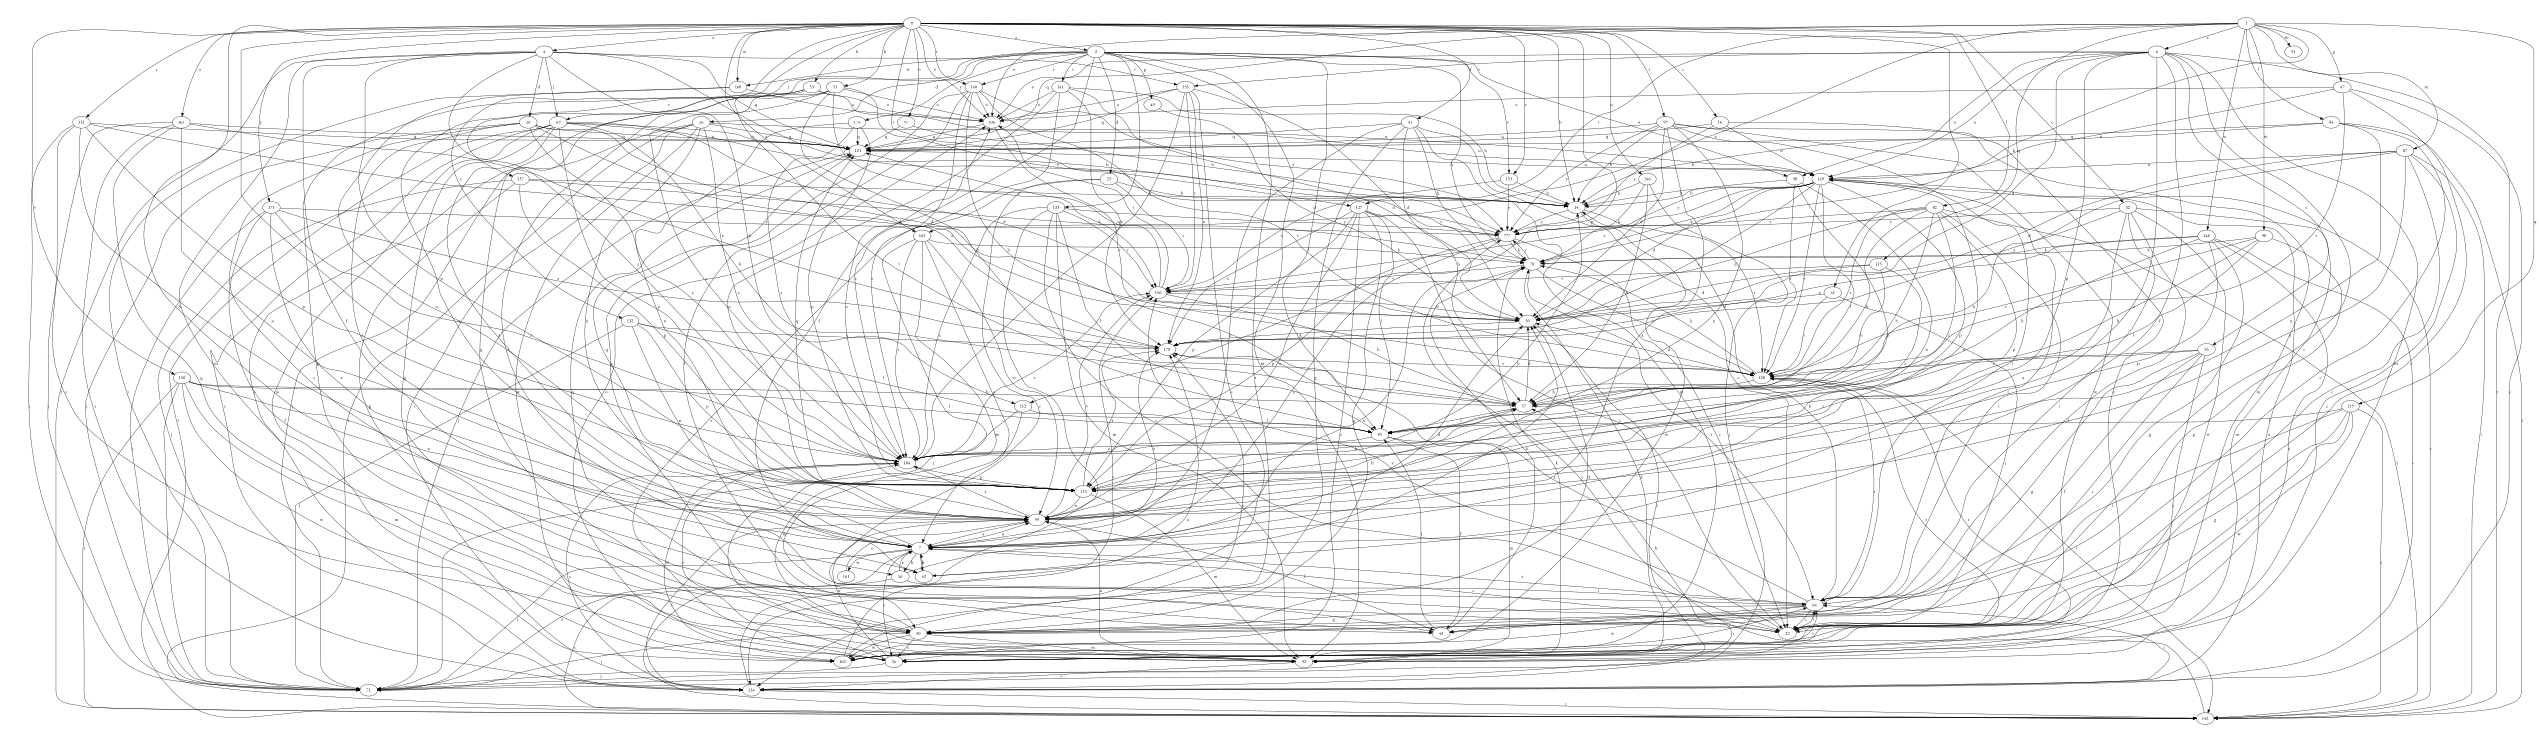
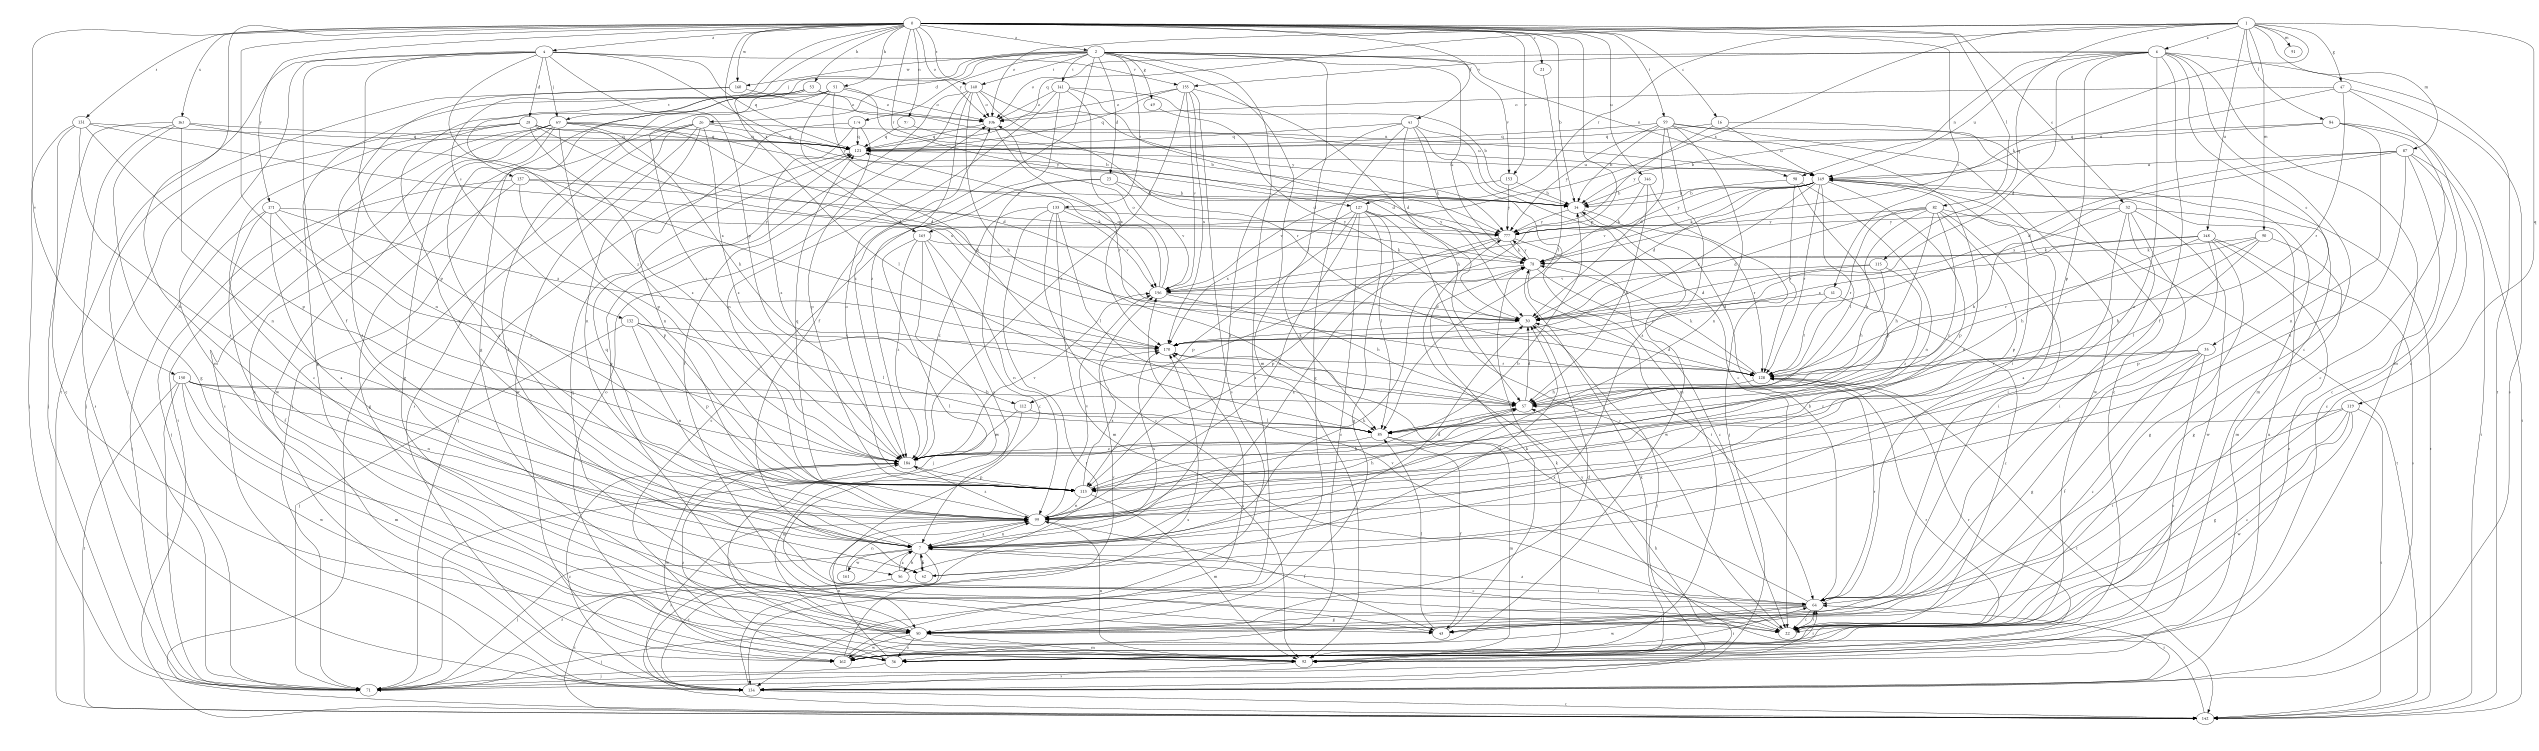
node "21": added
edge "156" -> "106": label "i" -> "o"
edge "7" -> "36": now "7" -> "134"
